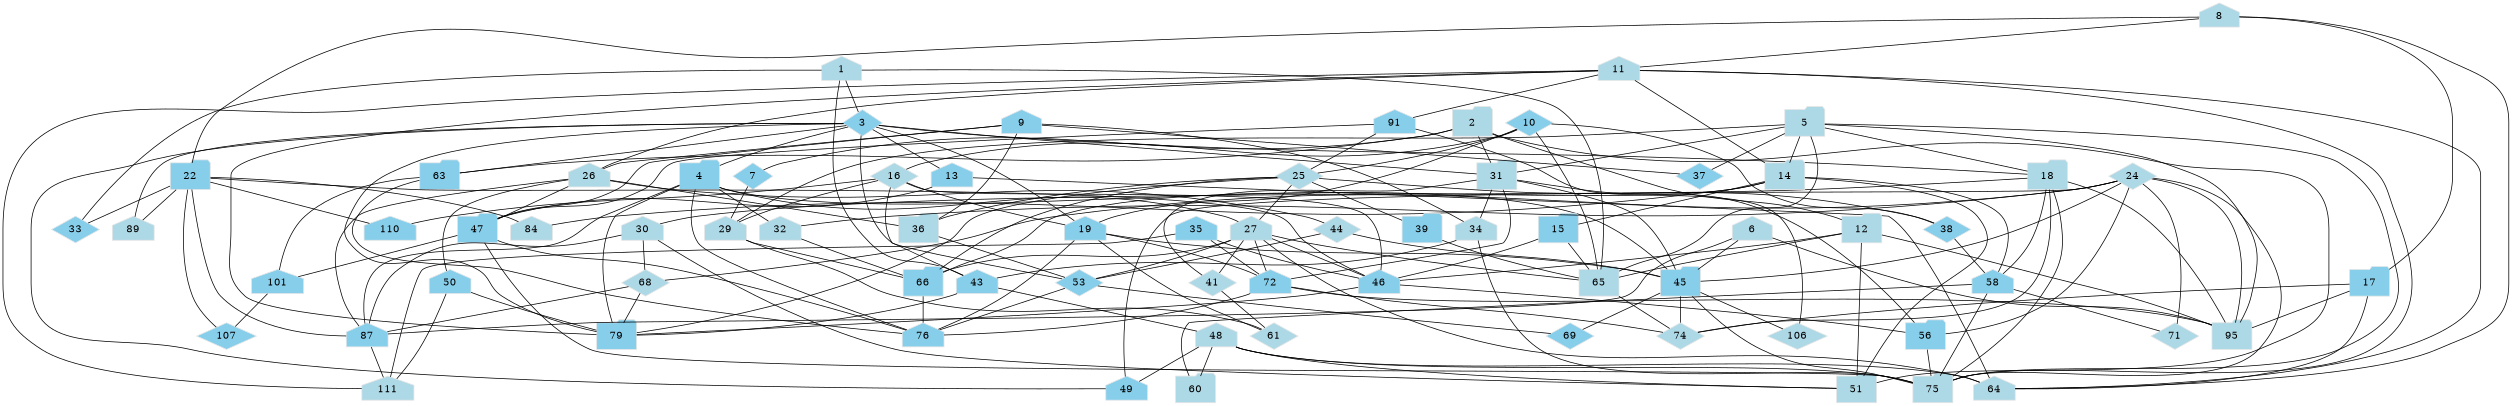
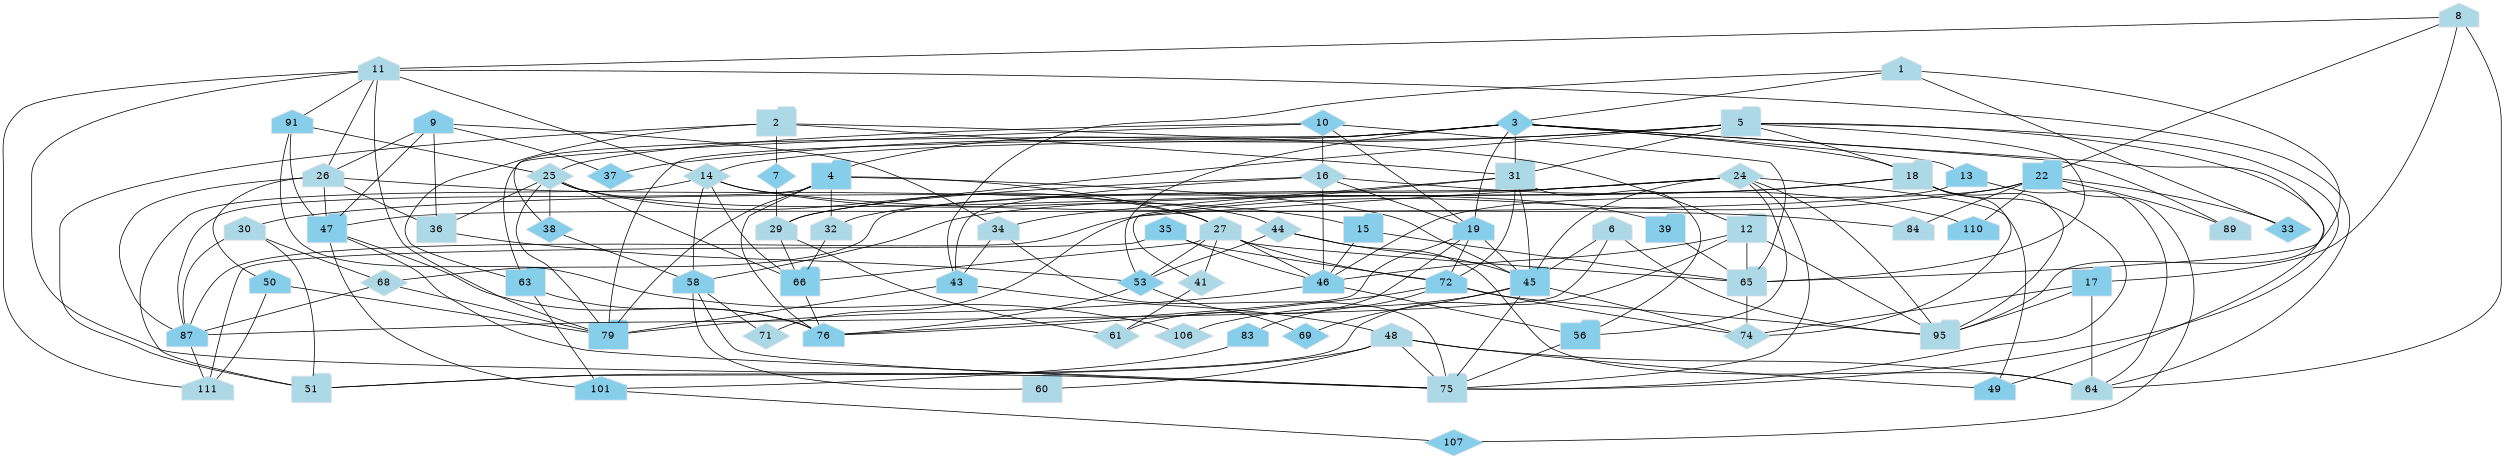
node "14": shape folder -> diamond
node "83": added
edge "27" -- "64": now "44" -- "64"
